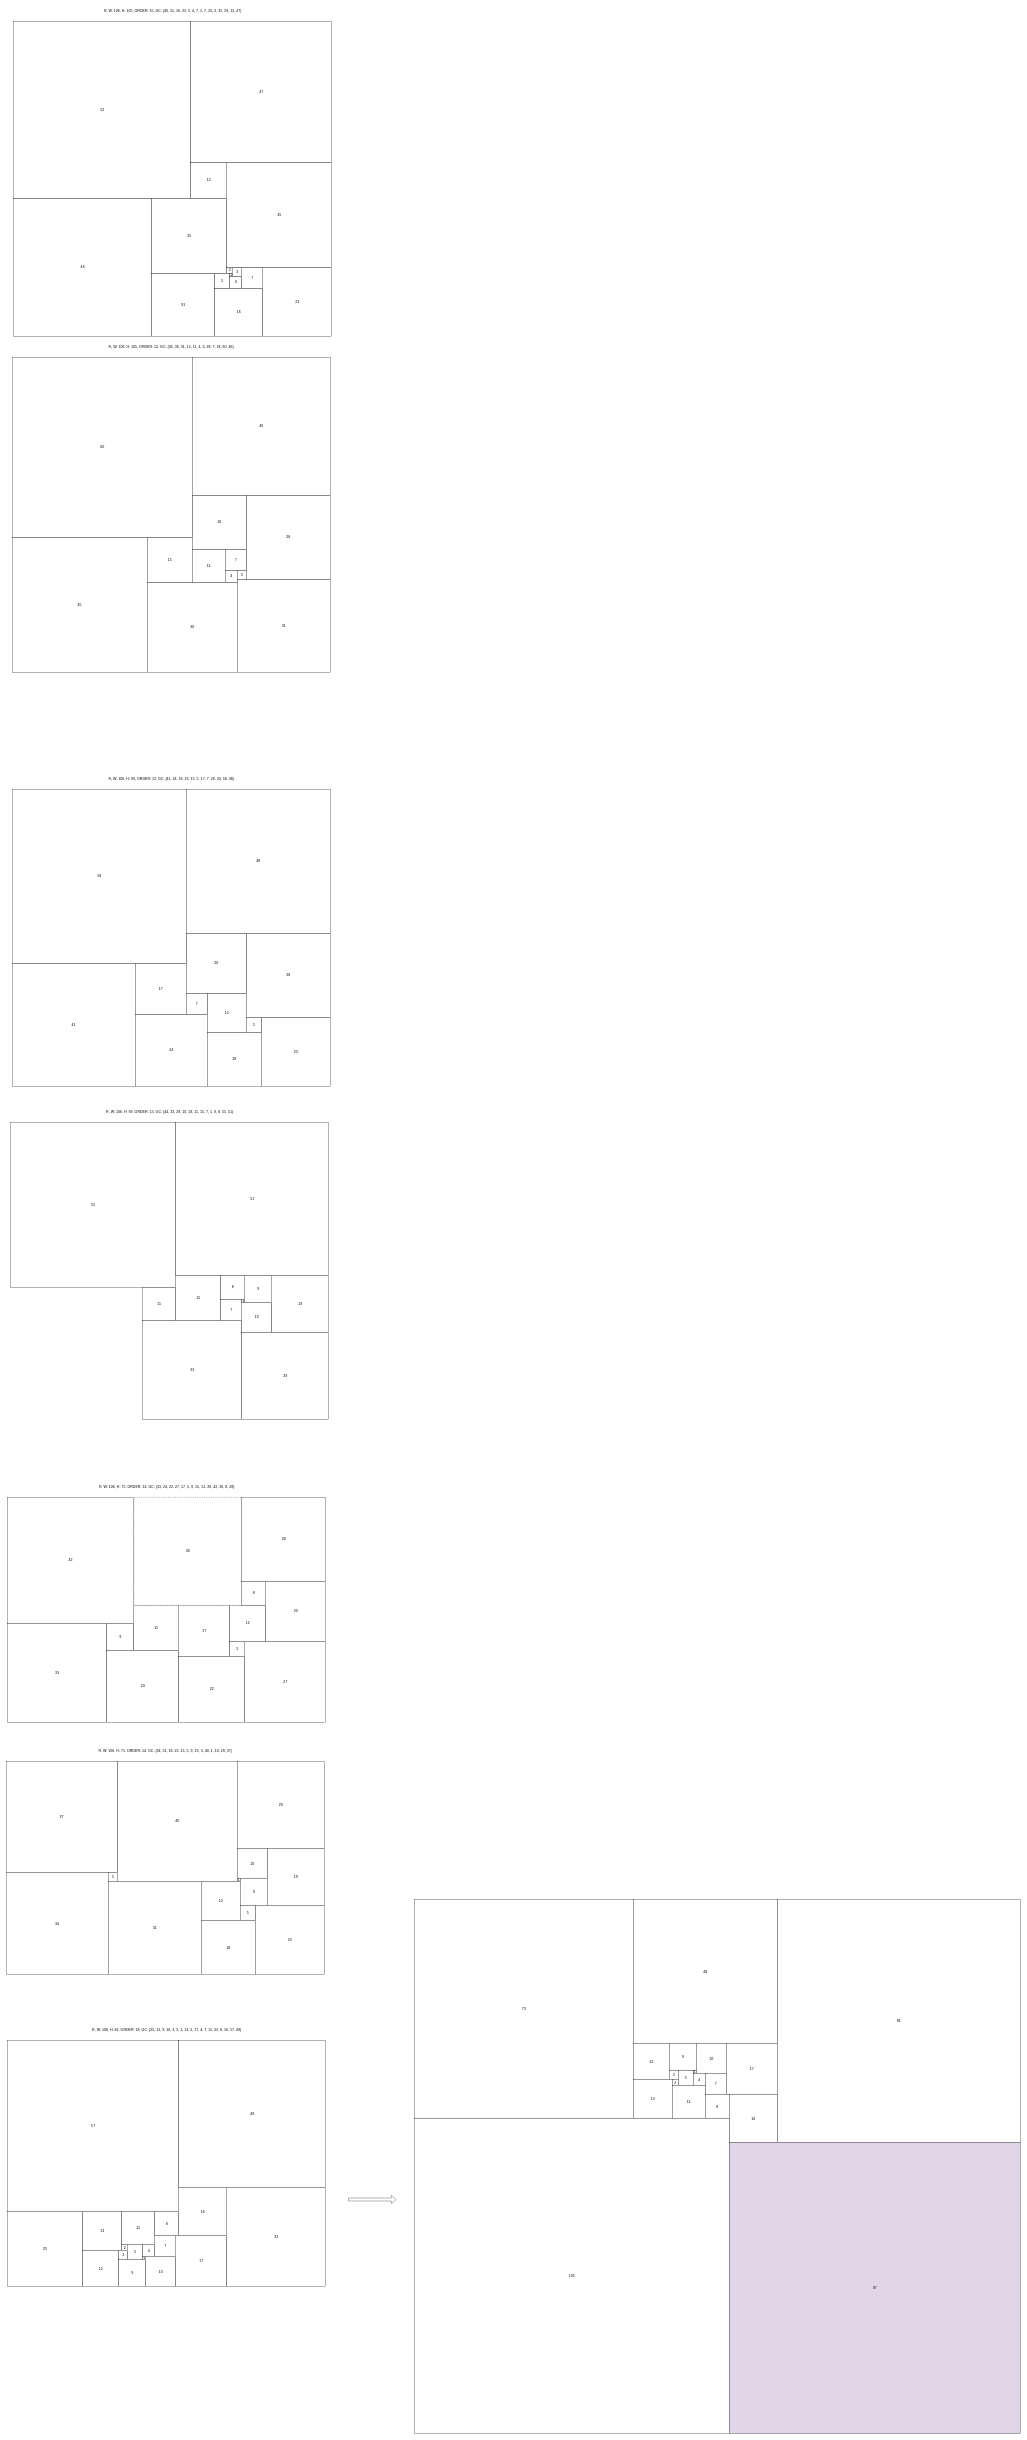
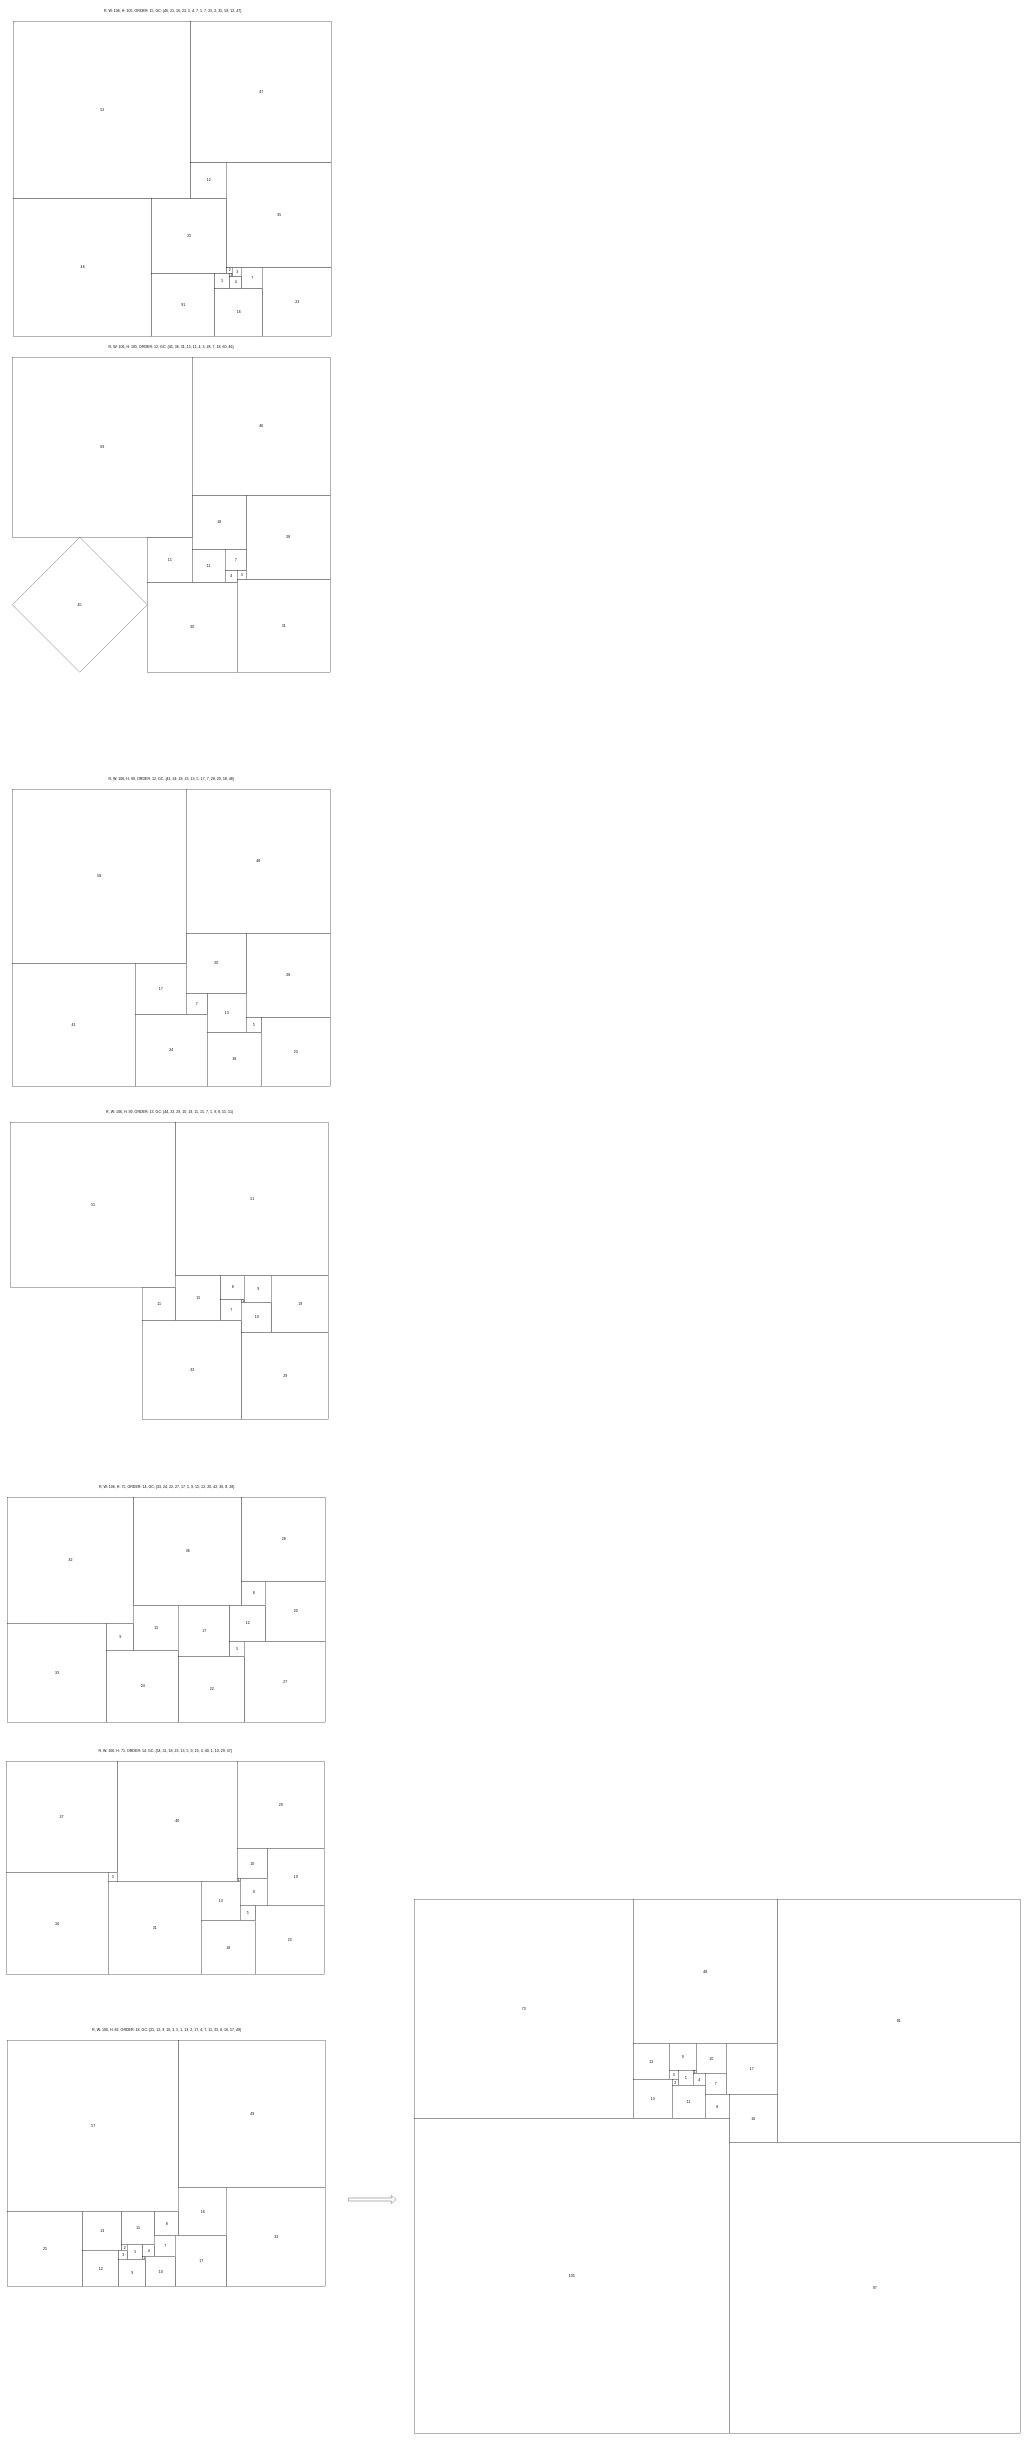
node "60": label "60" -> "69"
node "45": shape rectangle -> diamond
node "36": style dashed -> solid
node "97": fillcolor #e1d5e7 -> #ffffff
